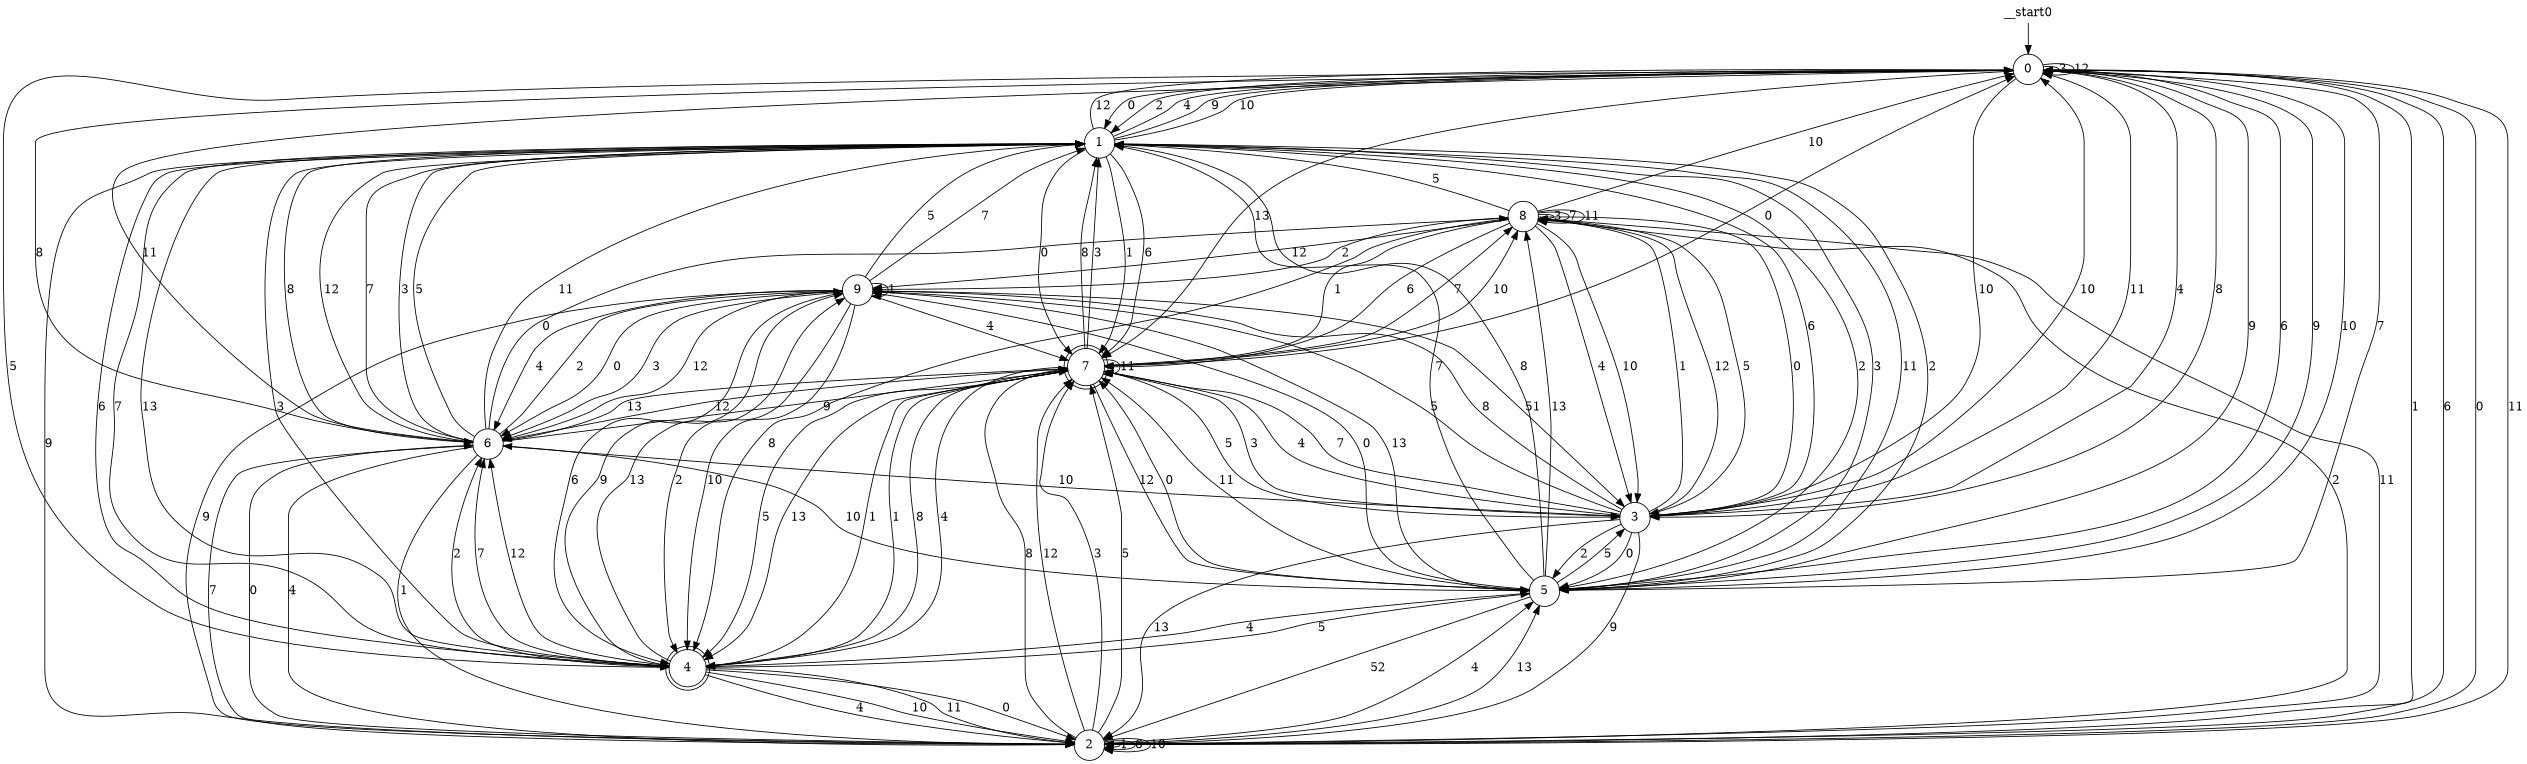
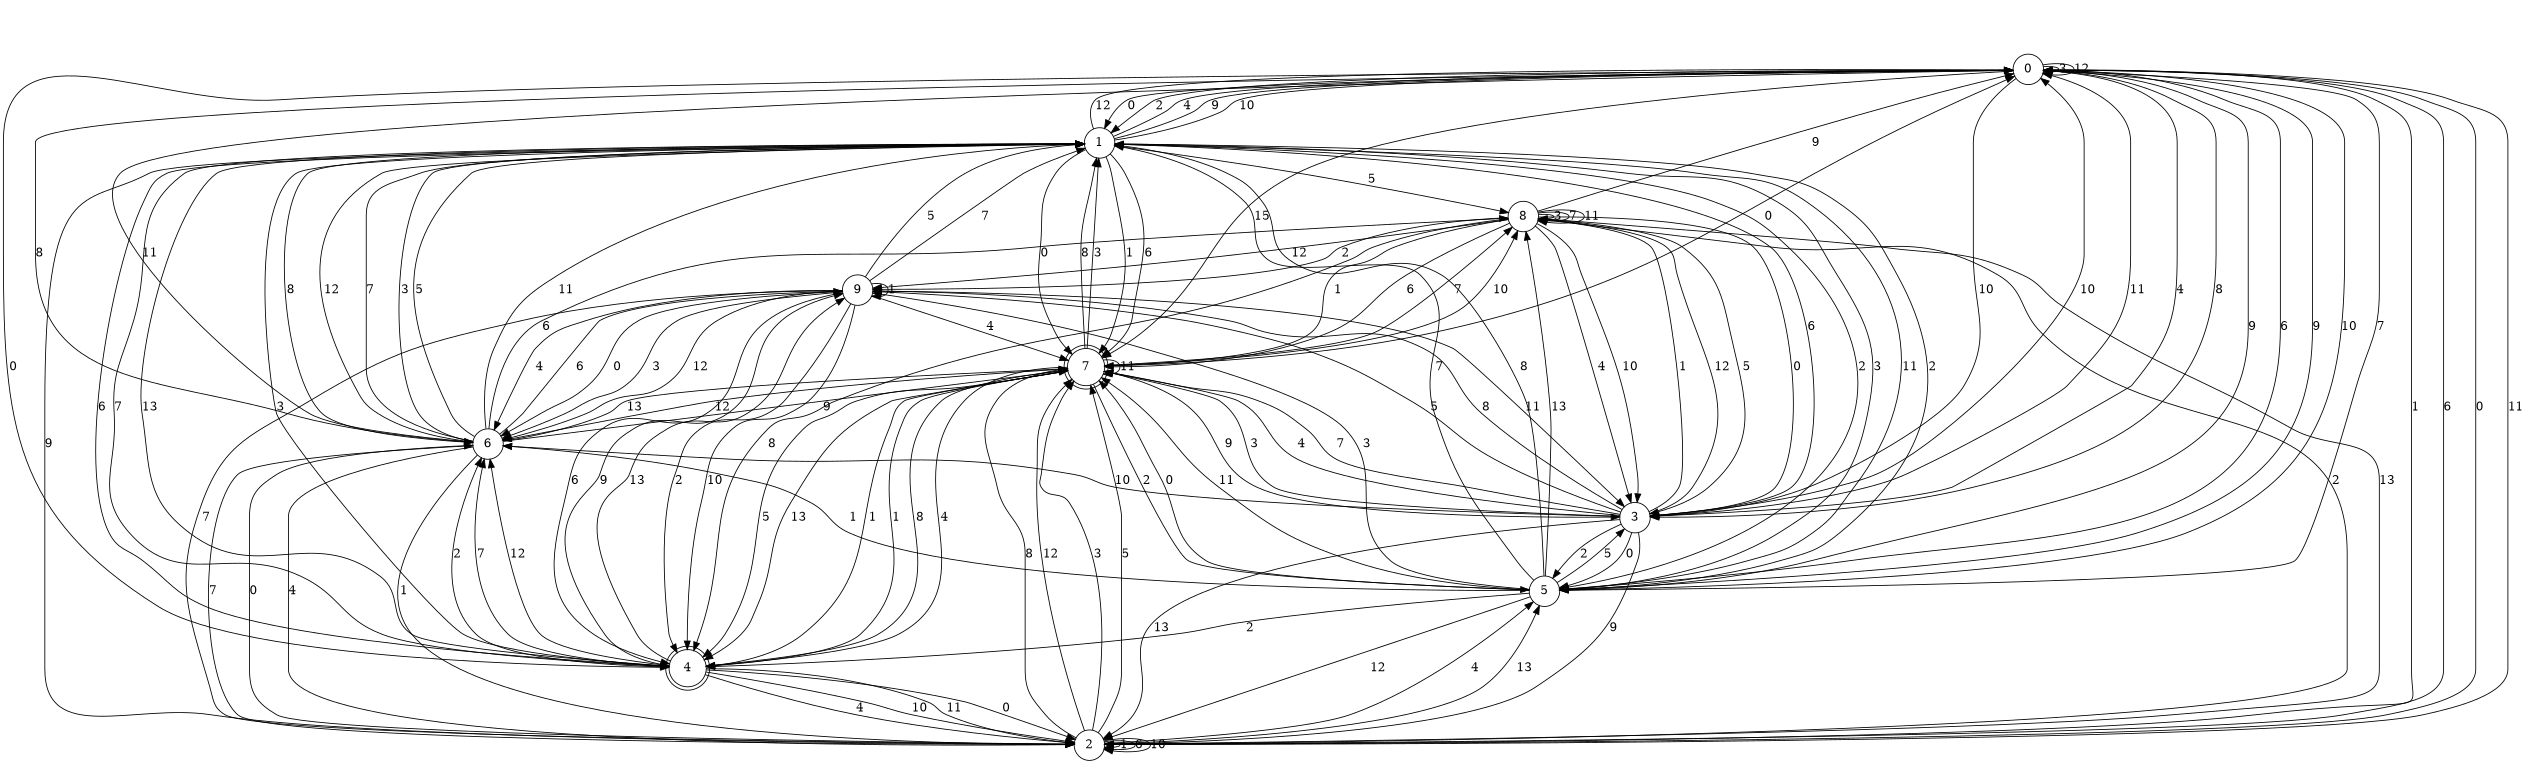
node "__start0": removed
edge "8" -> "0": label "10" -> "9"
edge "8" -> "1": reversed
edge "0" -> "7": label "13" -> "15"
edge "6" -> "8": label "0" -> "6"
edge "9" -> "5": removed, label "13"
edge "0" -> "4": label "5" -> "0"
edge "6" -> "9": label "2" -> "6"
edge "9" -> "3": label "51" -> "11"
edge "7" -> "3": label "5" -> "9"
edge "5" -> "9": label "0" -> "3"
edge "7" -> "5": label "12" -> "2"
edge "8" -> "2": label "11" -> "13"
edge "6" -> "3": reversed
edge "9" -> "2": label "9" -> "7"
edge "5" -> "6": label "10" -> "1"
edge "5" -> "4": label "4" -> "2"
edge "4" -> "5": removed, label "5"
edge "5" -> "2": label "52" -> "12"
